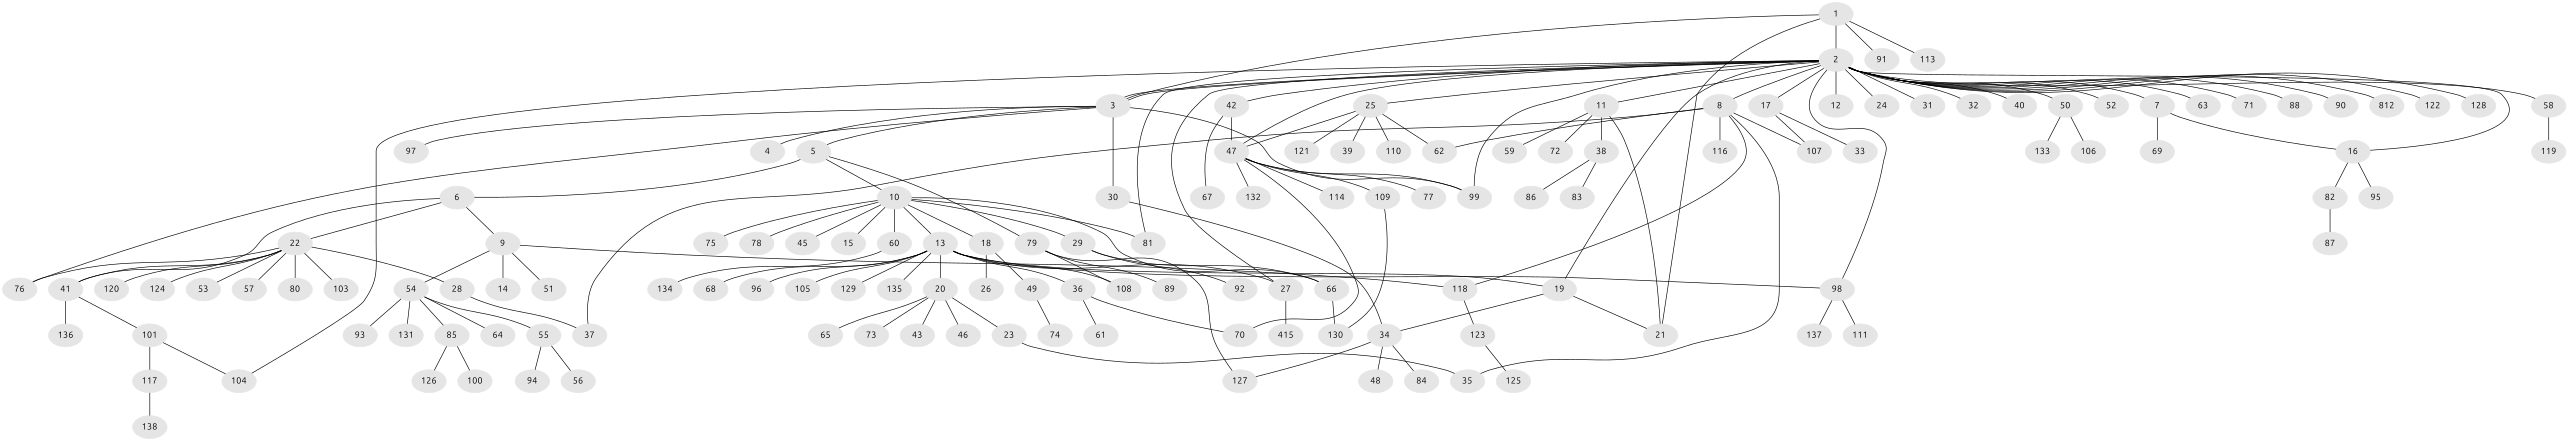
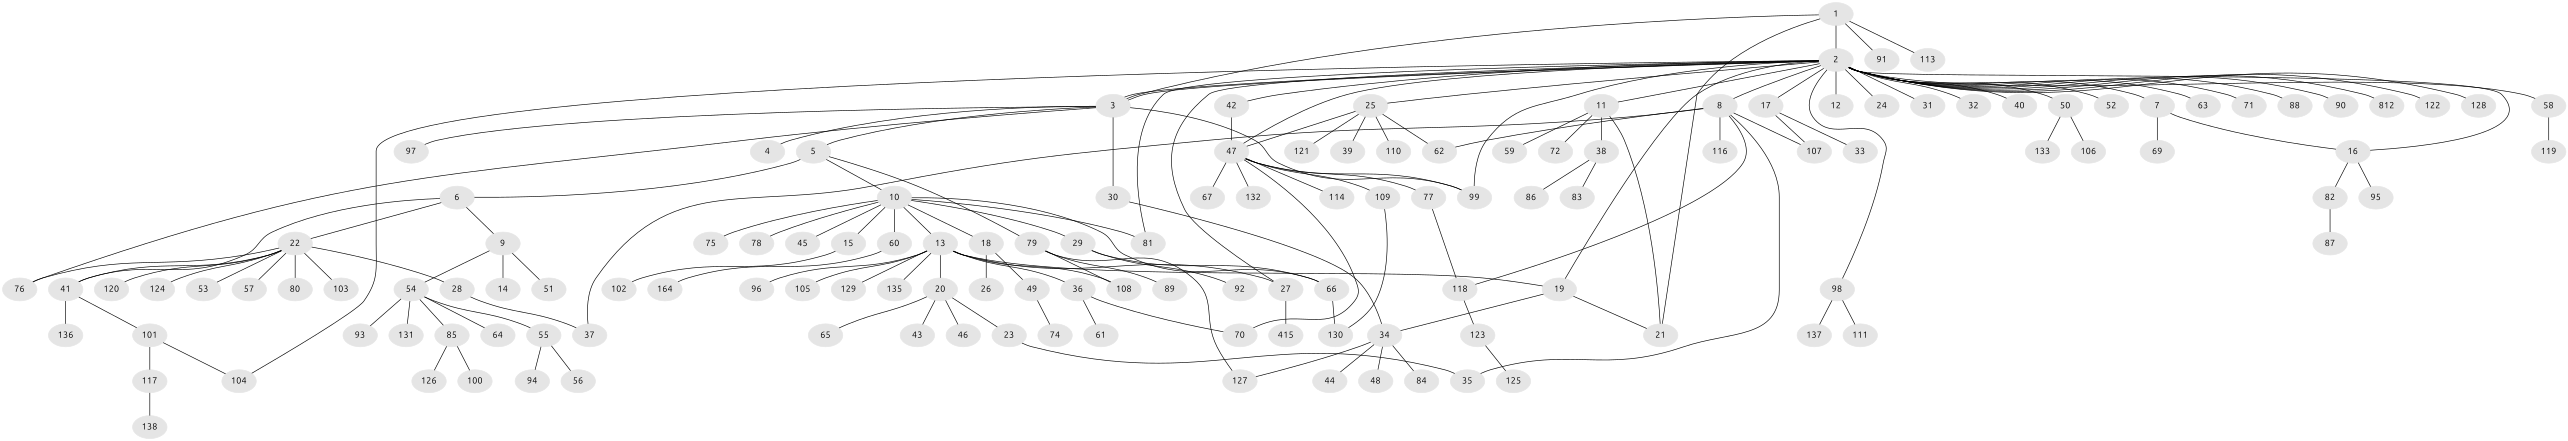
edge "42" -- "67": now "47" -- "67"
edge "9" -- "118": now "77" -- "118"
edge "13" -- "98": removed
node "102": added
node "134": label "134" -> "164"
node "68": removed
node "73": removed
node "44": added
